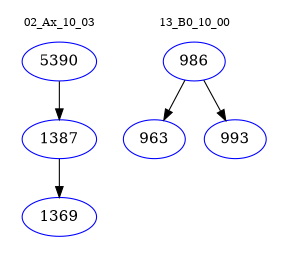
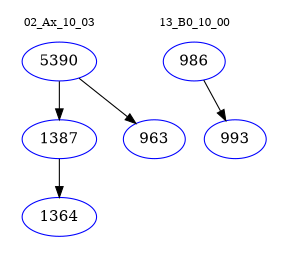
edge "986" -> "963": now "5390" -> "963"
node "1369": label "1369" -> "1364"
